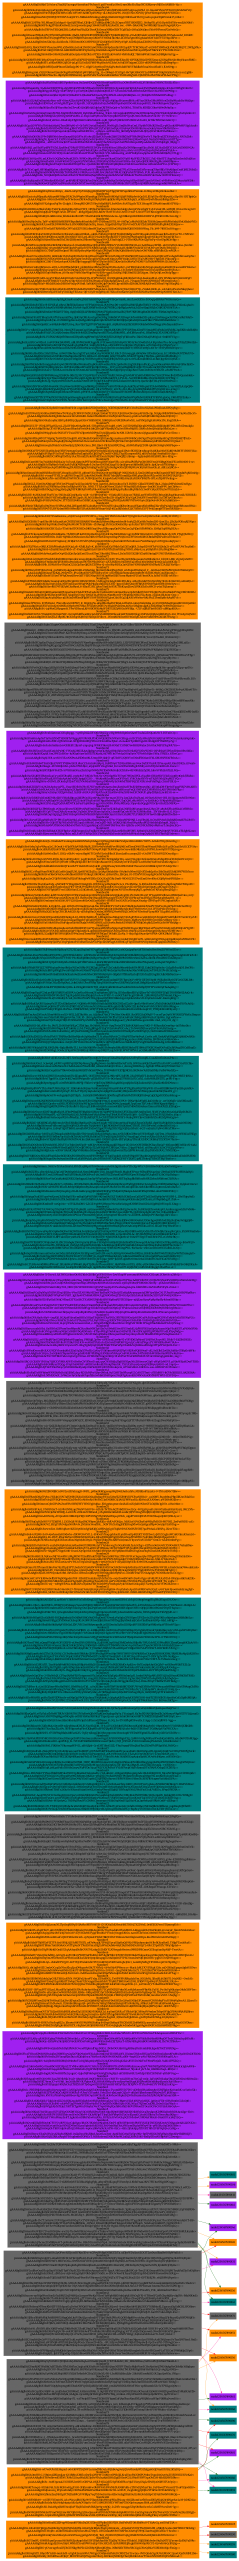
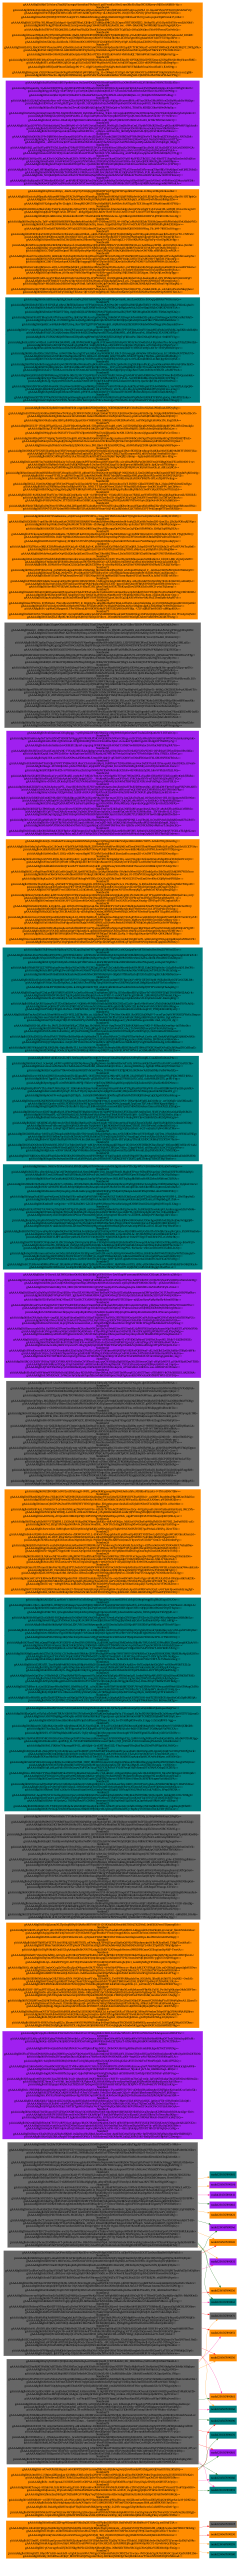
node "nodo1234567890111": fillcolor gray40 -> purple
node "nodo1234567890121": added
node "nodo1234567890161": fillcolor purple -> darkorange
node "nodo1234567890105": fillcolor darkorange -> gray40
node "nodo1234567890130": fillcolor gray40 -> darkorange
